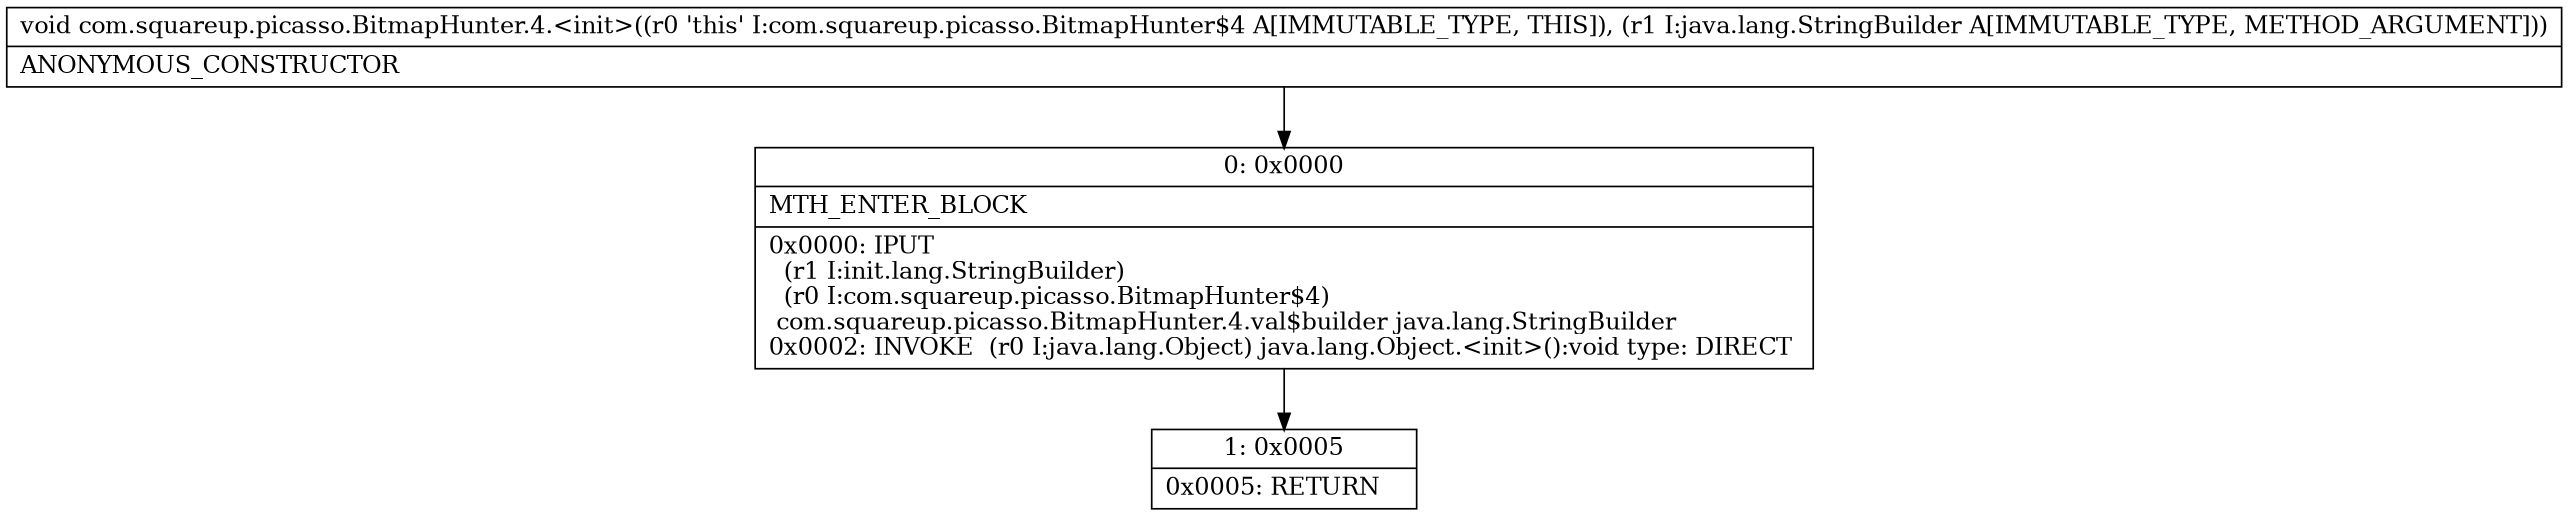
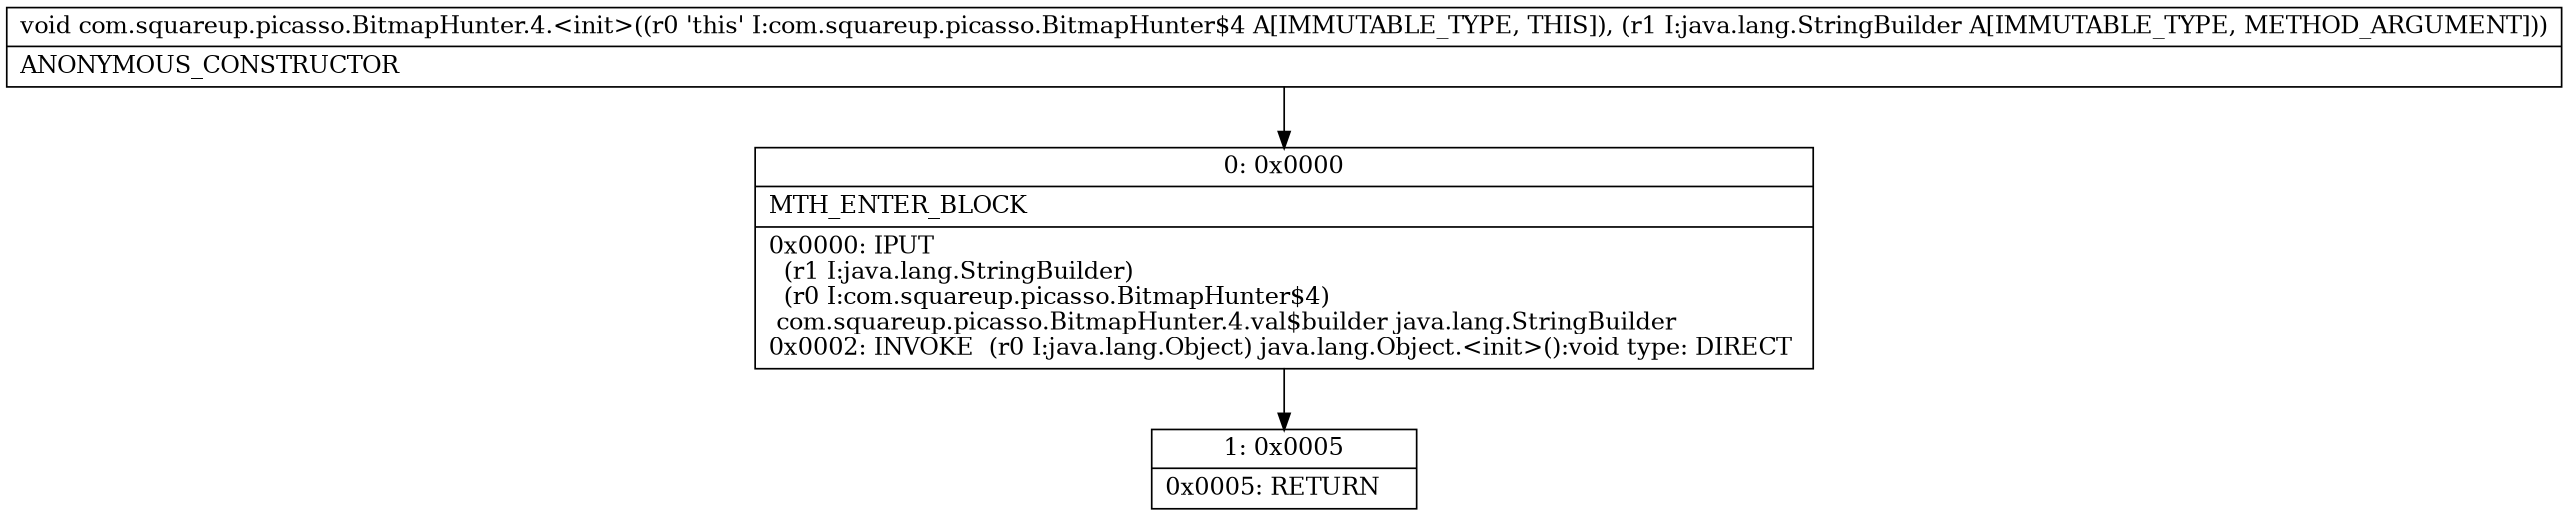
node "0: 0x0000": text "(r1 I:init.lang.StringBuilder)" -> "(r1 I:java.lang.StringBuilder)"
